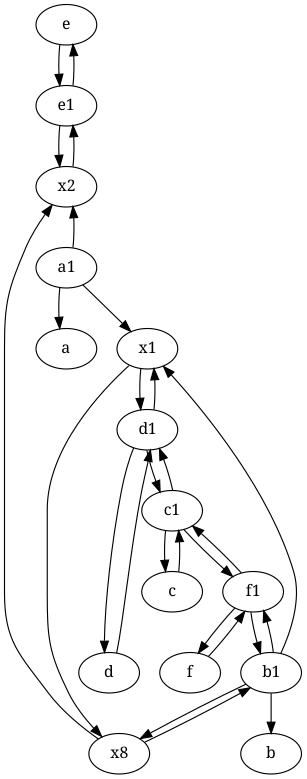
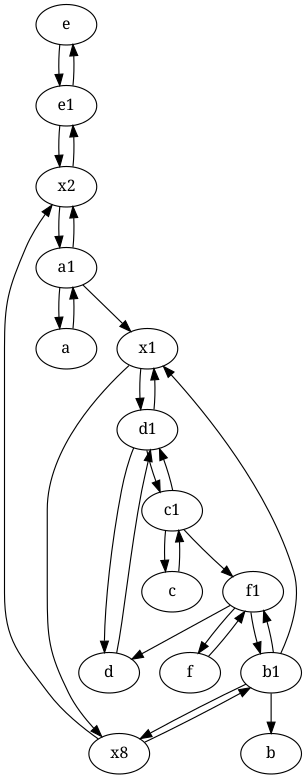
edge "x2" -> "a1": added
edge "a" -> "a1": added
edge "f1" -> "c1": now "f1" -> "d"
